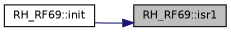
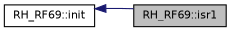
edge "RH_RF69::init" -> "RH_RF69::isr1": reversed
